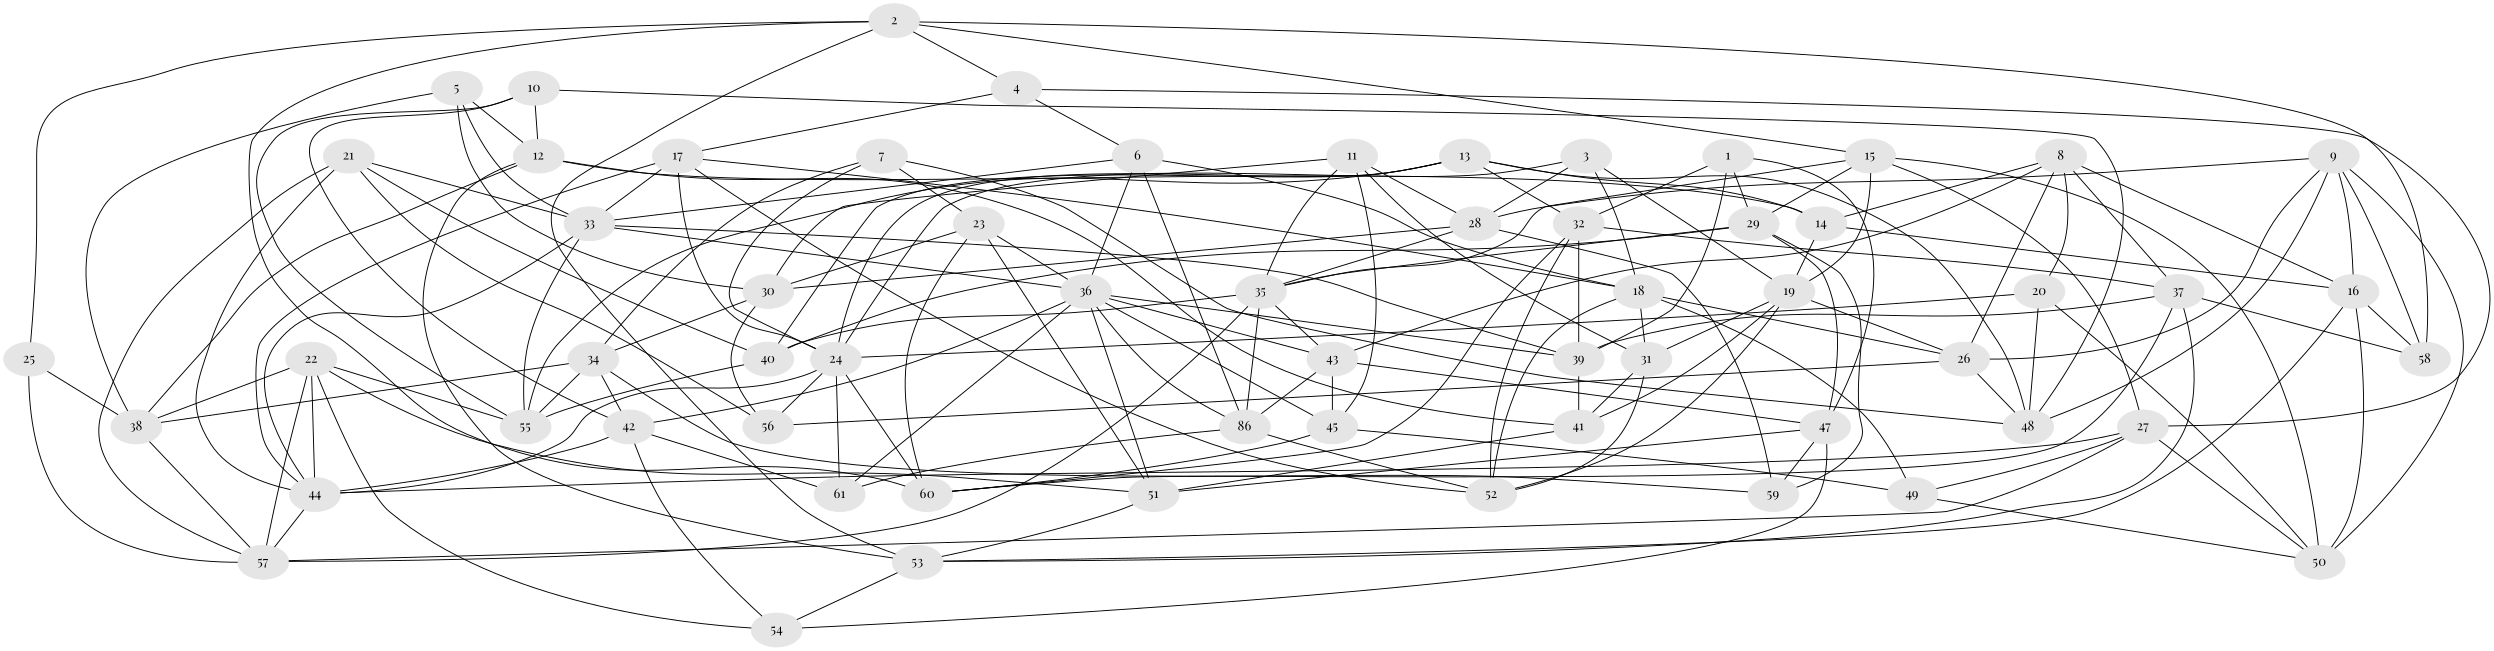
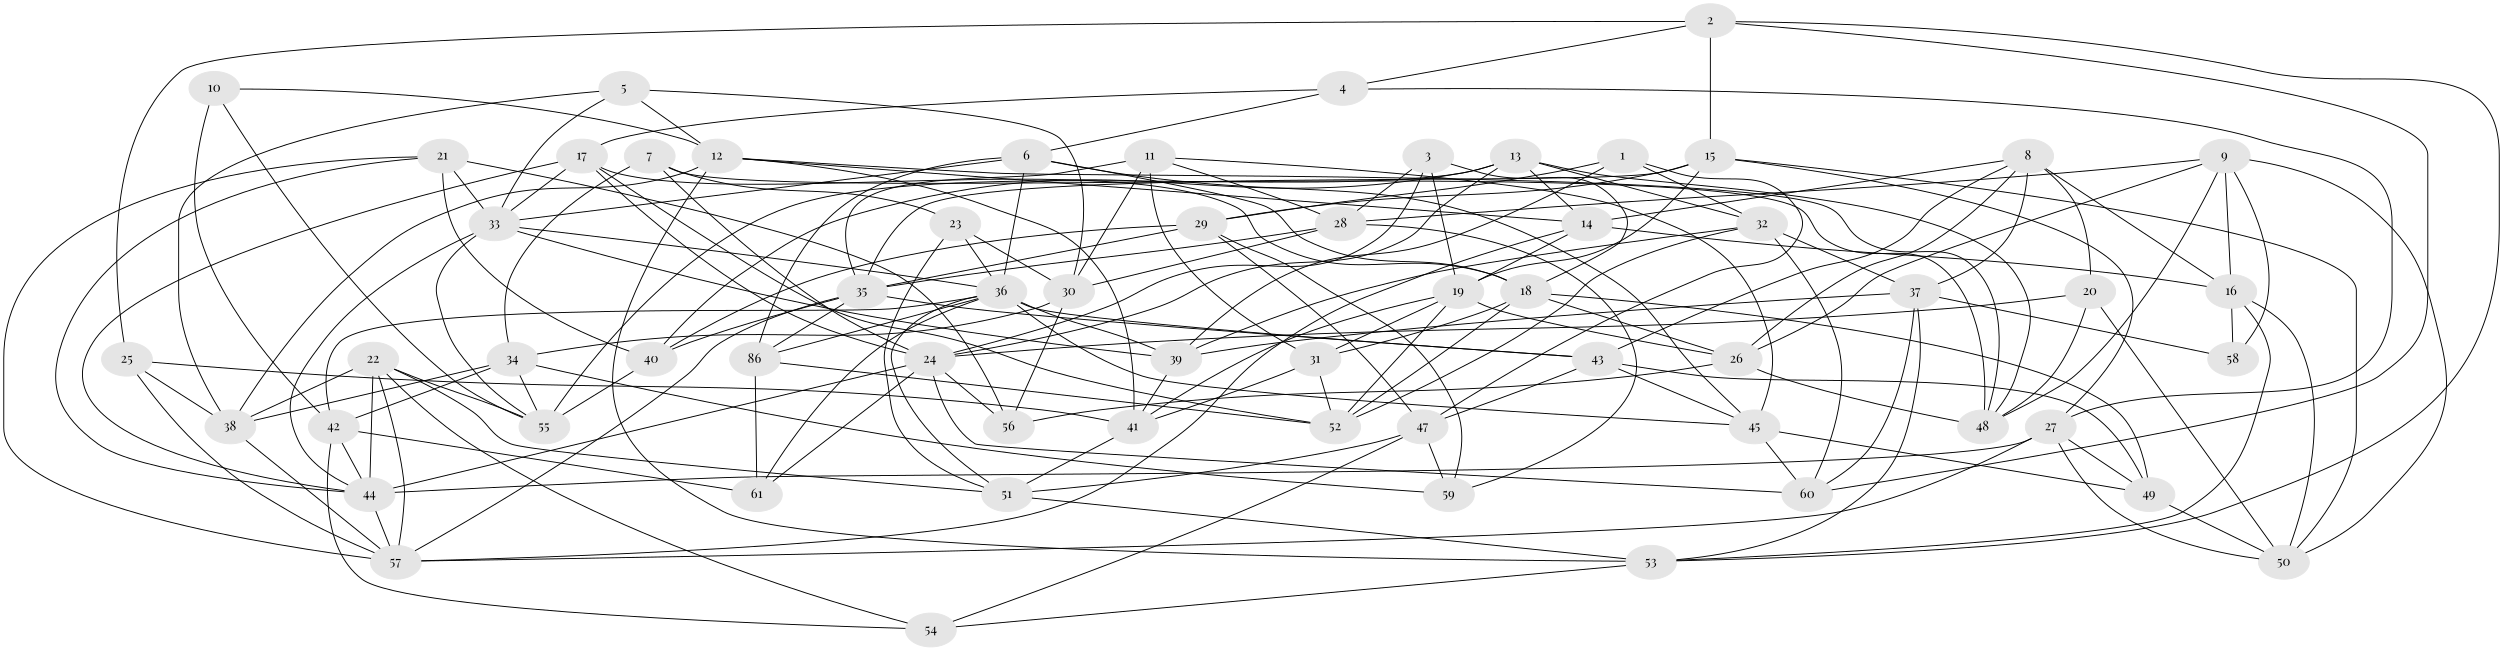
edge "2" -- "58": removed
edge "10" -- "48": now "12" -- "48"
edge "6" -- "45": added
edge "23" -- "60": removed
edge "25" -- "41": added
edge "43" -- "86": now "43" -- "49"
edge "14" -- "57": added
